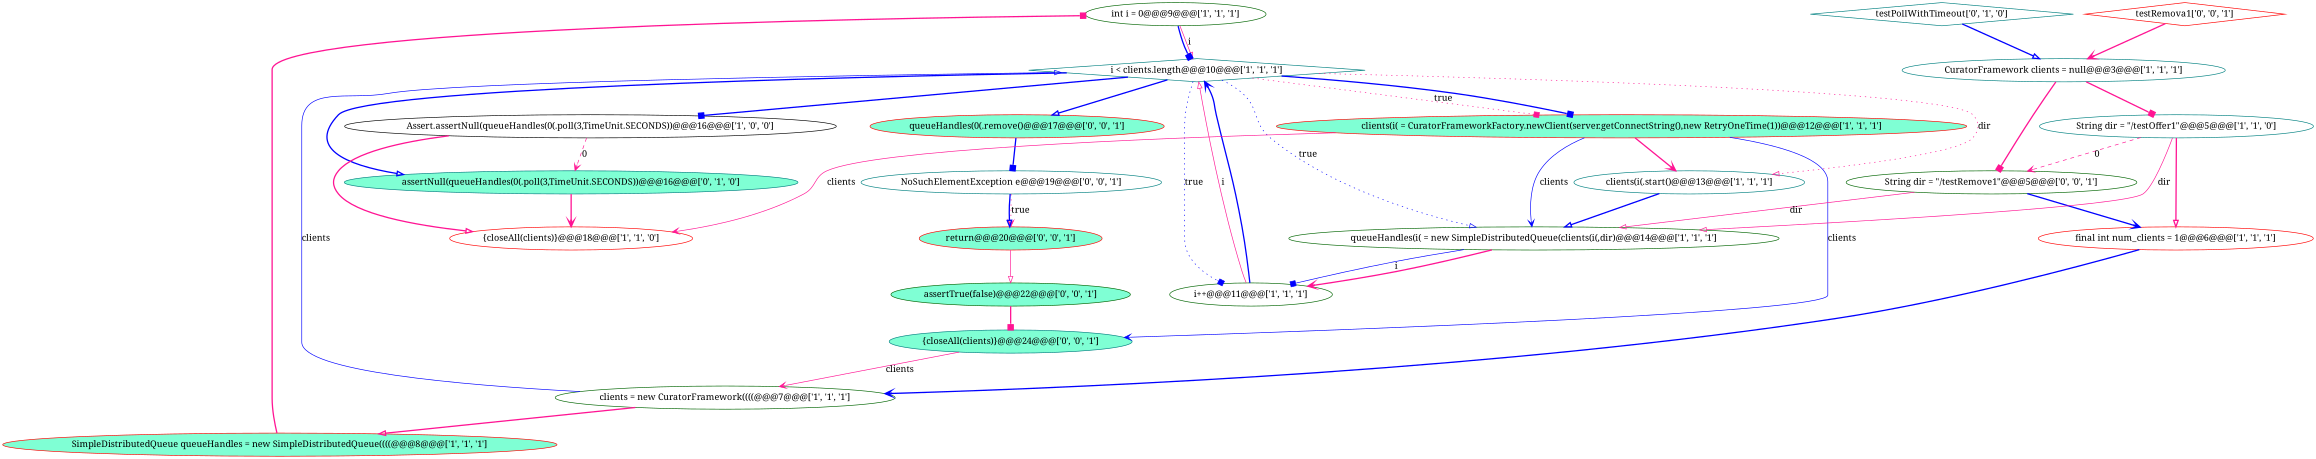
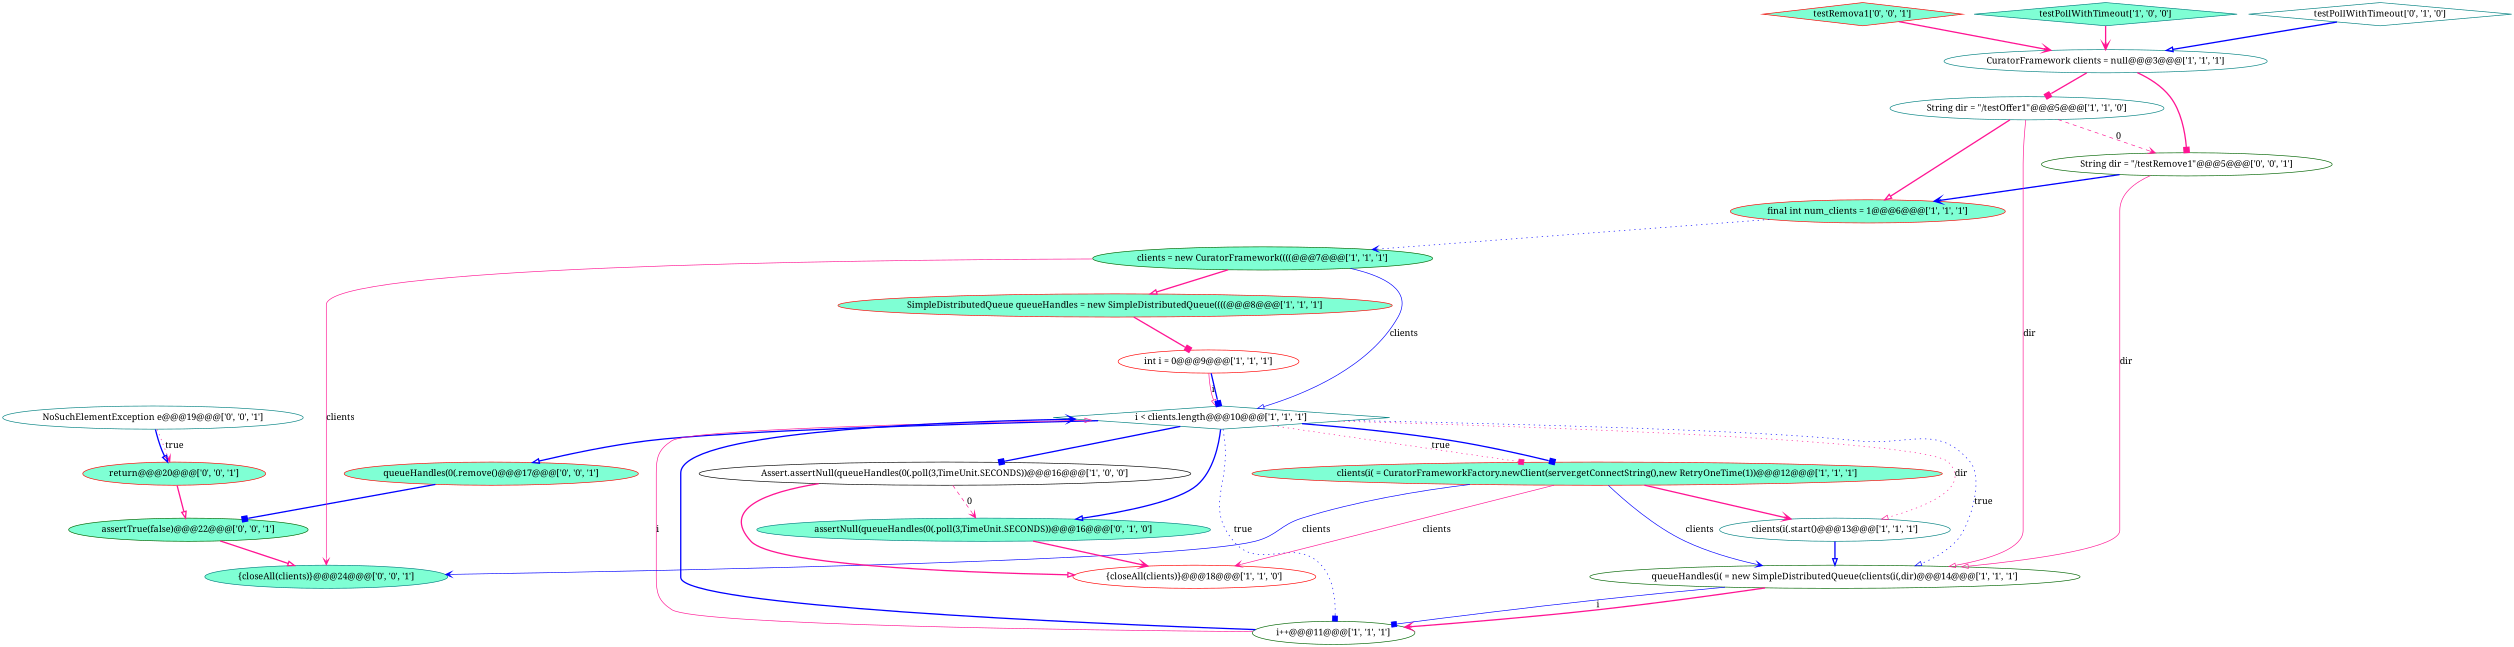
node "int i = 0@@@9@@@['1', '1', '1']": color darkgreen -> red
node "testPollWithTimeout['1', '0', '0']": added
node "testRemova1['0', '0', '1']": fillcolor white -> aquamarine
edge "queueHandles(0(.remove()@@@17@@@['0', '0', '1']" -> "NoSuchElementException e@@@19@@@['0', '0', '1']": now "queueHandles(0(.remove()@@@17@@@['0', '0', '1']" -> "assertTrue(false)@@@22@@@['0', '0', '1']"
node "final int num_clients = 1@@@6@@@['1', '1', '1']": fillcolor white -> aquamarine
edge "return@@@20@@@['0', '0', '1']" -> "assertTrue(false)@@@22@@@['0', '0', '1']": style solid -> bold
edge "assertTrue(false)@@@22@@@['0', '0', '1']" -> "{closeAll(clients)}@@@24@@@['0', '0', '1']": arrowhead box -> onormal
edge "final int num_clients = 1@@@6@@@['1', '1', '1']" -> "clients = new CuratorFramework((((@@@7@@@['1', '1', '1']": style bold -> dotted
edge "{closeAll(clients)}@@@24@@@['0', '0', '1']" -> "clients = new CuratorFramework((((@@@7@@@['1', '1', '1']": reversed
node "clients = new CuratorFramework((((@@@7@@@['1', '1', '1']": fillcolor white -> aquamarine
